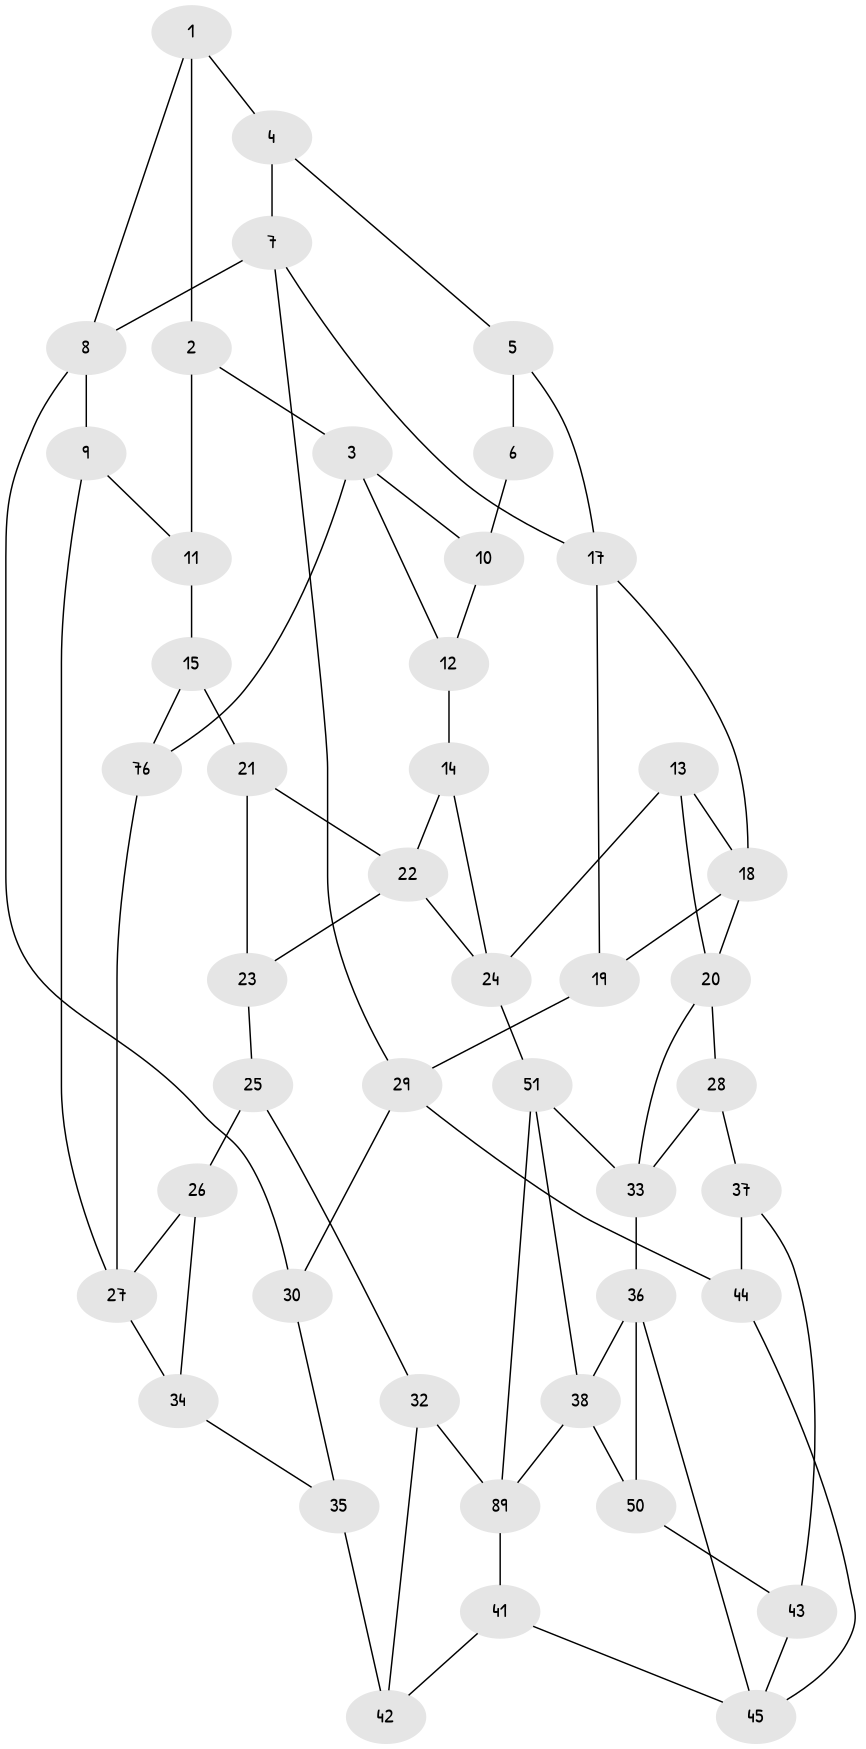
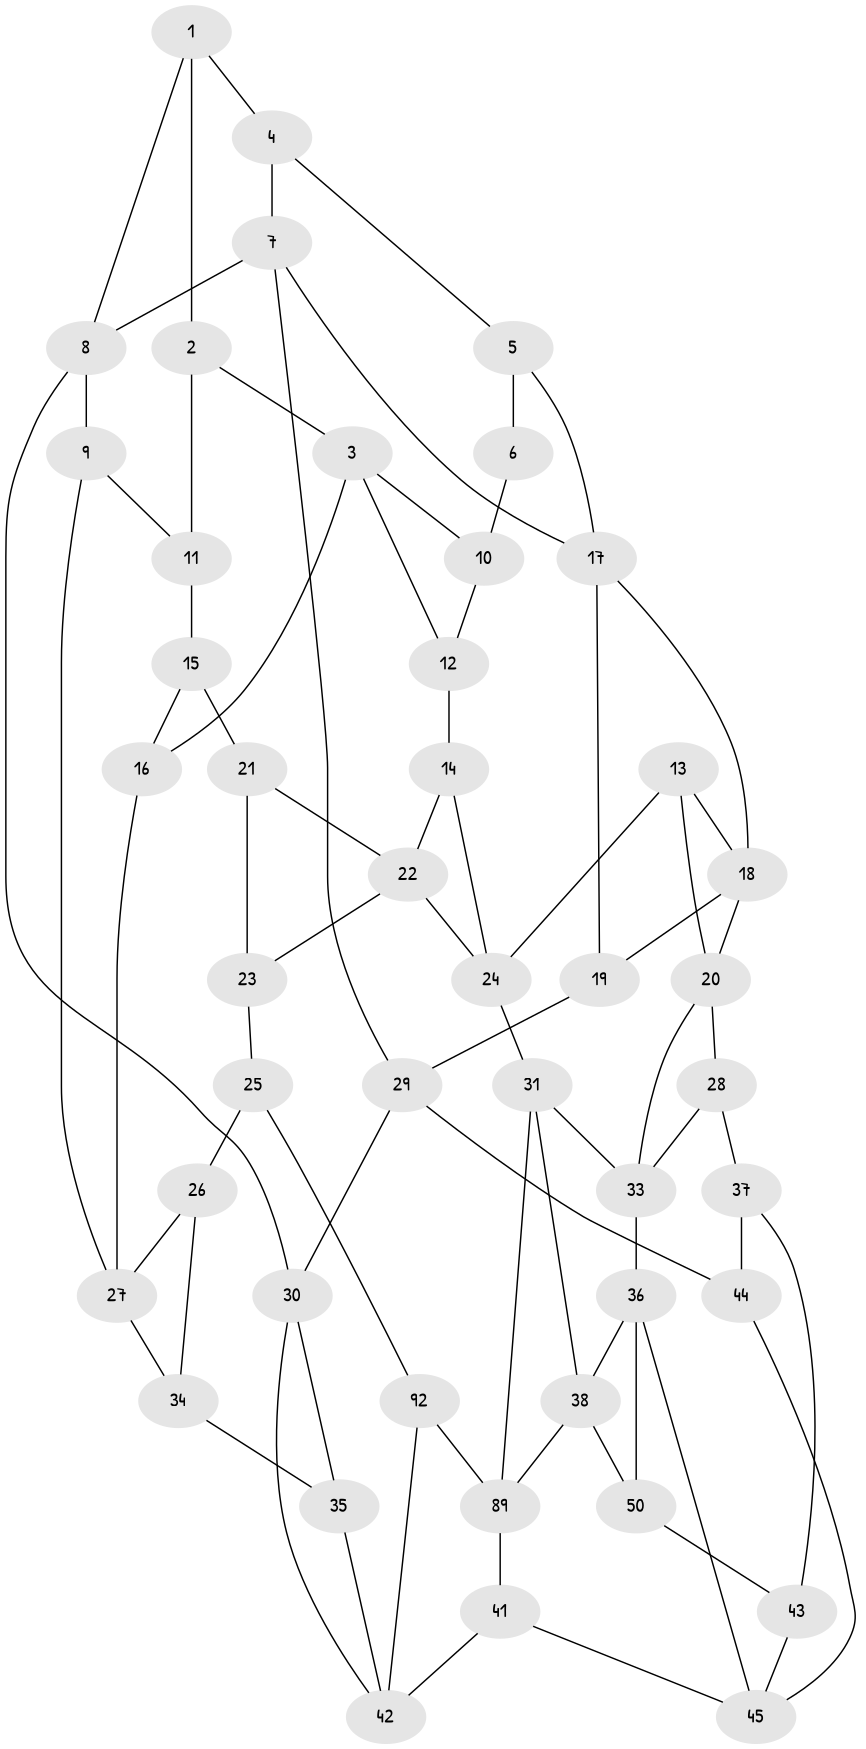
node "76": label "76" -> "16"
node "51": label "51" -> "31"
node "32": label "32" -> "92"
edge "30" -- "42": added
